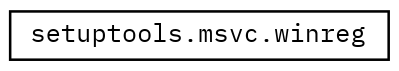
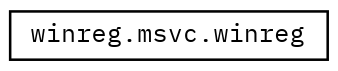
node "setuptools.msvc.winreg": label "setuptools.msvc.winreg" -> "winreg.msvc.winreg"
